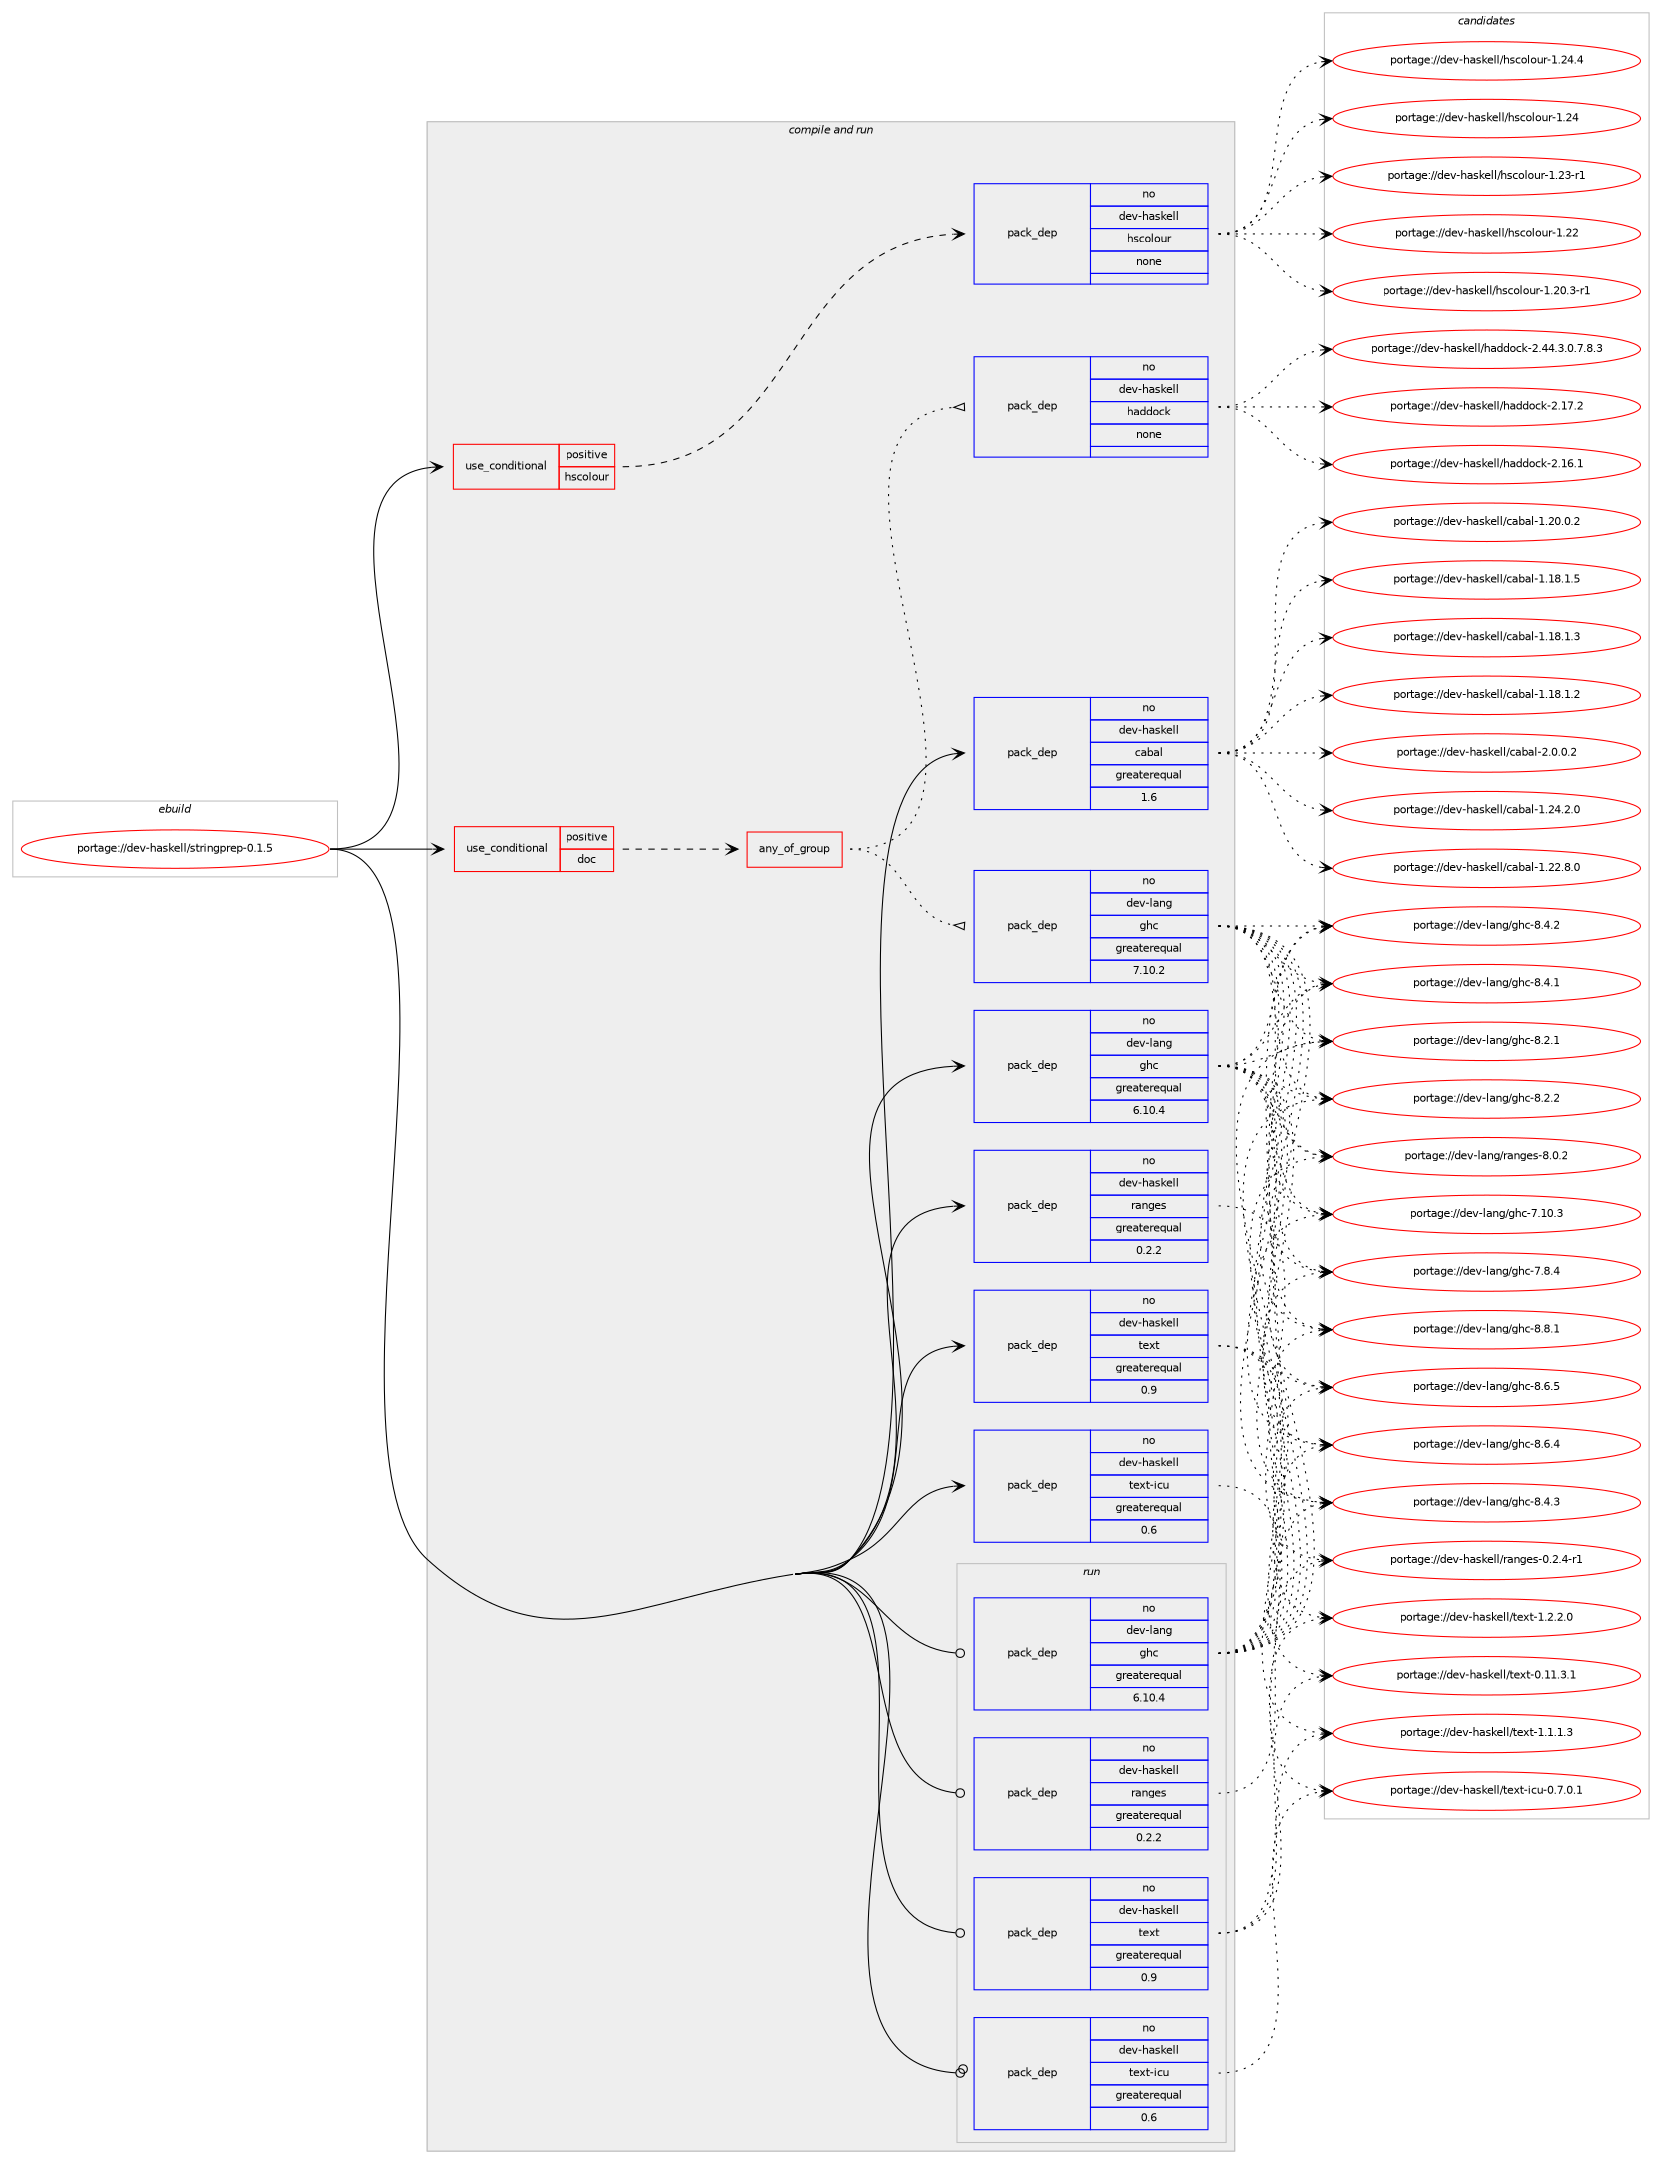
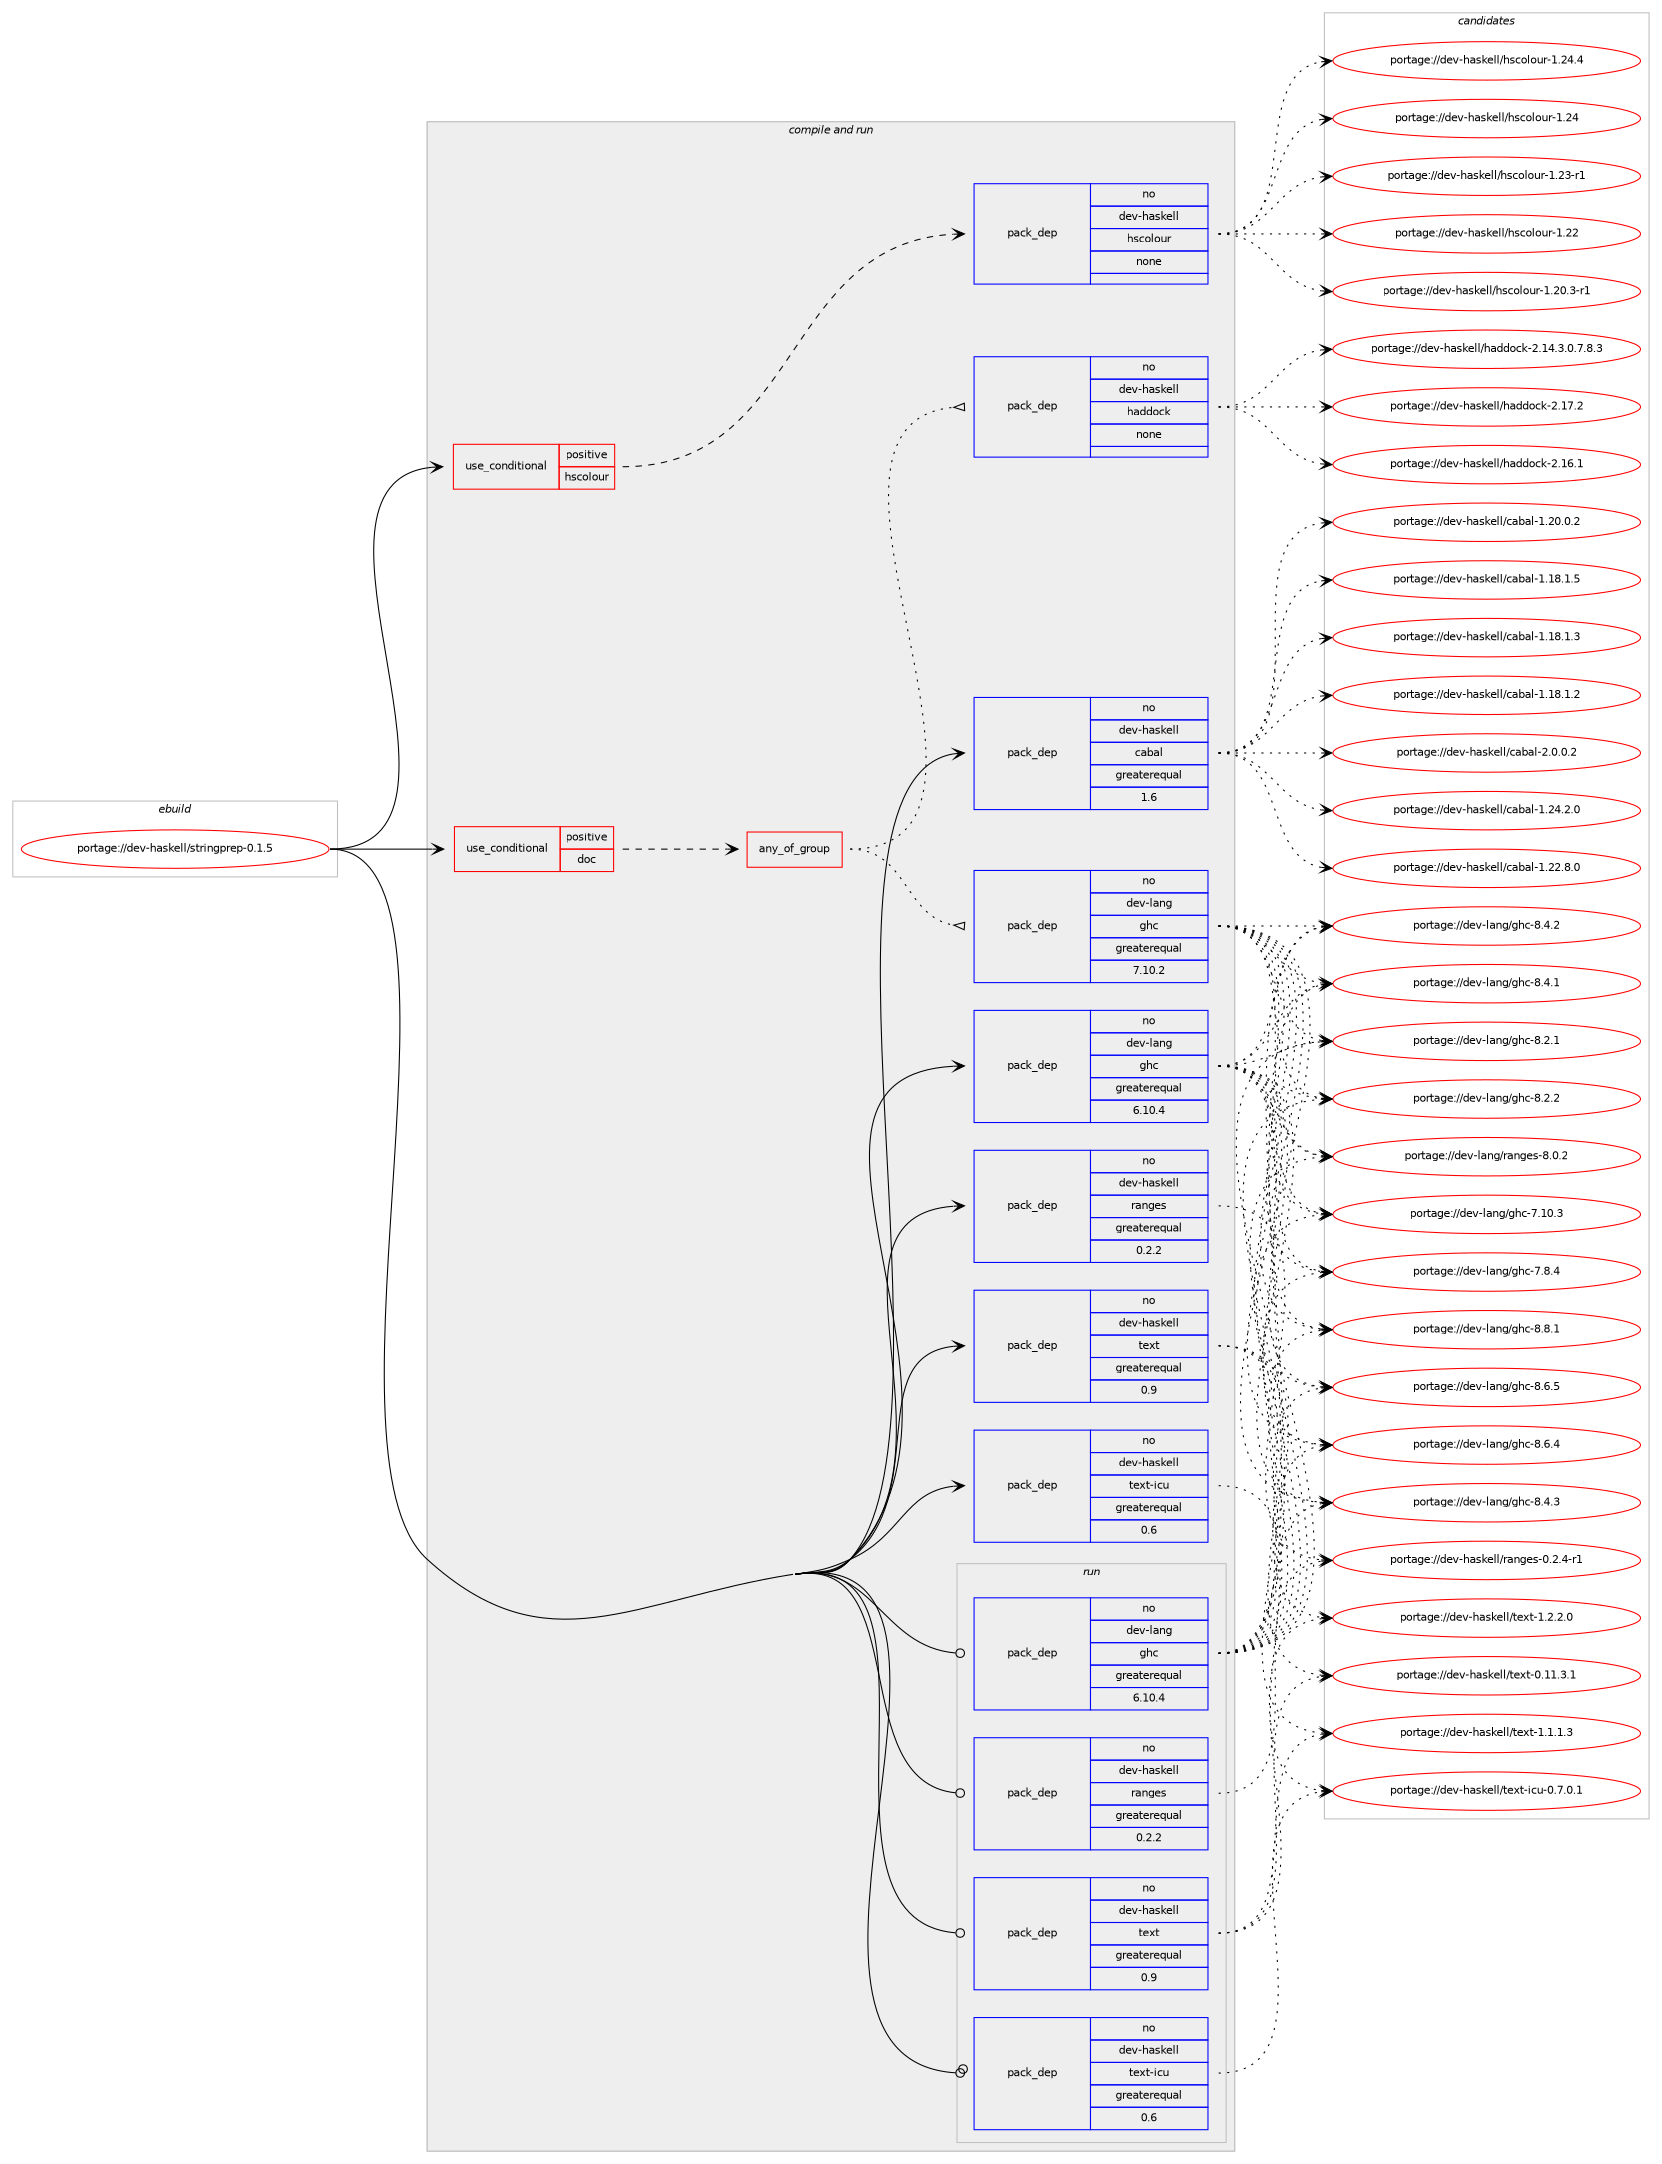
node "portage://dev-haskell/haddock-2.44.3.0.7.8.3": label "portage://dev-haskell/haddock-2.44.3.0.7.8.3" -> "portage://dev-haskell/haddock-2.14.3.0.7.8.3"
